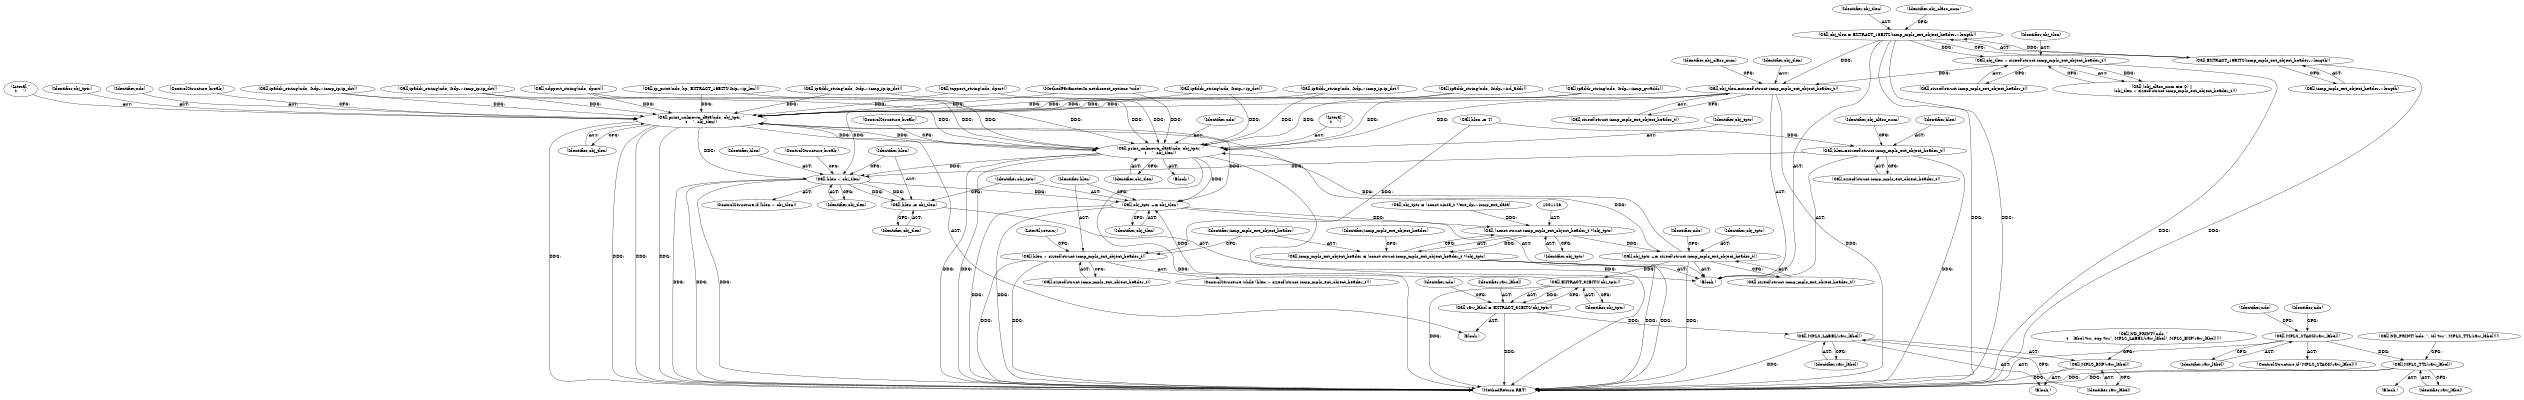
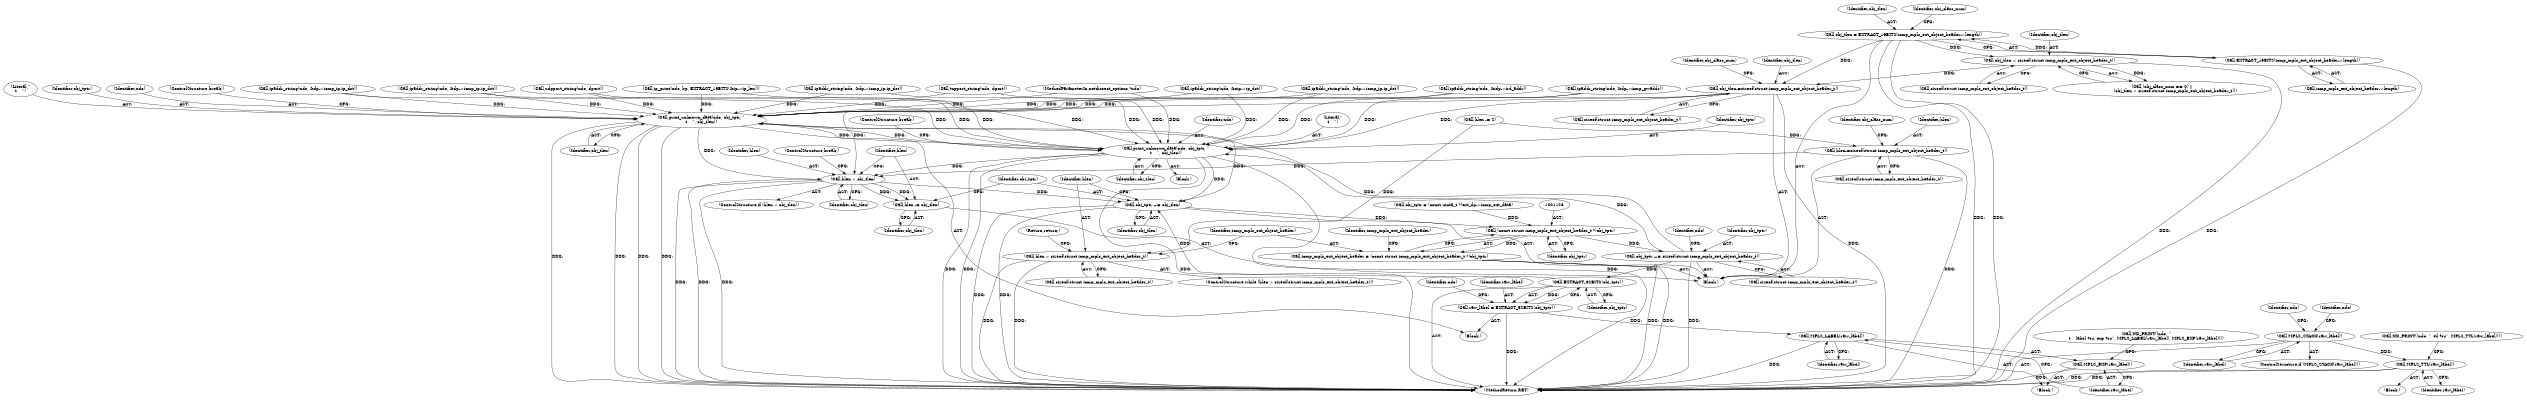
edge "(Call,EXTRACT_16BITS(icmp_mpls_ext_object_header->length))" -> "(Call,icmp_mpls_ext_object_header->length)": label "CFG: " -> "AST: "
node "(Literal,return;)": label "(Literal,return;)" -> "(Return,return;)"
edge "(Call,EXTRACT_32BITS(obj_tptr))" -> "(MethodReturn,RET)": label "DDG: " -> "AST: "
